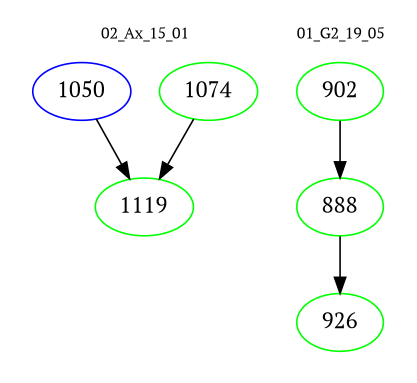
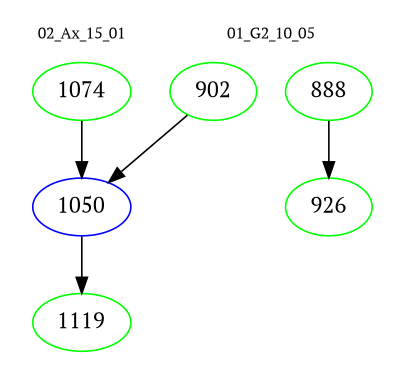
cluster "01_G2_19_05": label "01_G2_19_05" -> "01_G2_10_05"
edge "902" -> "888": now "902" -> "1050"
edge "1074" -> "1119": now "1074" -> "1050"
